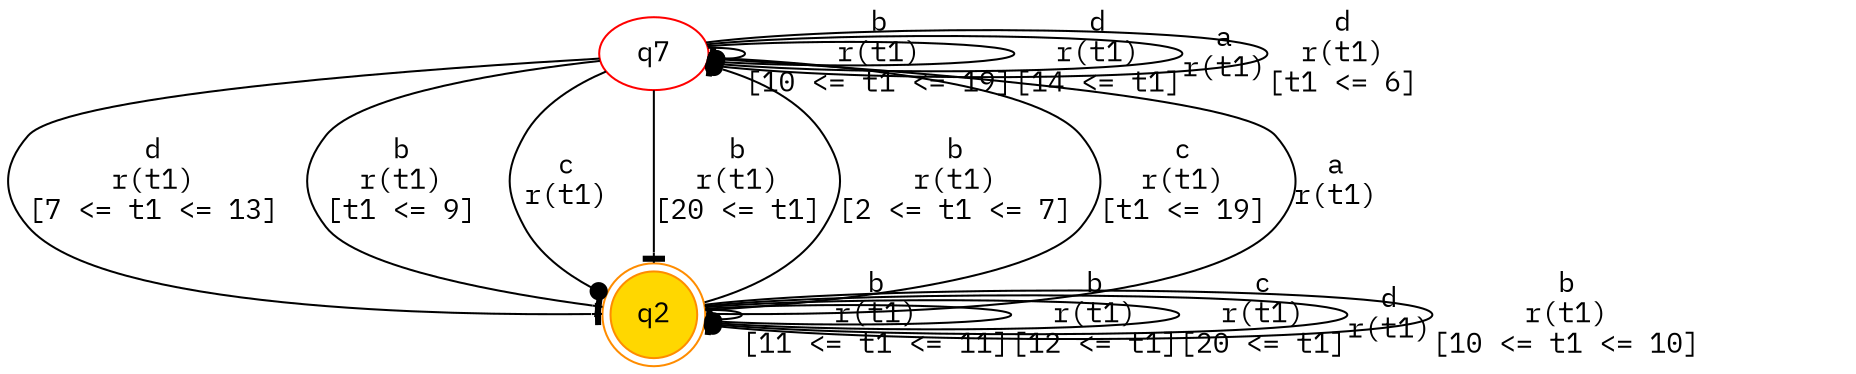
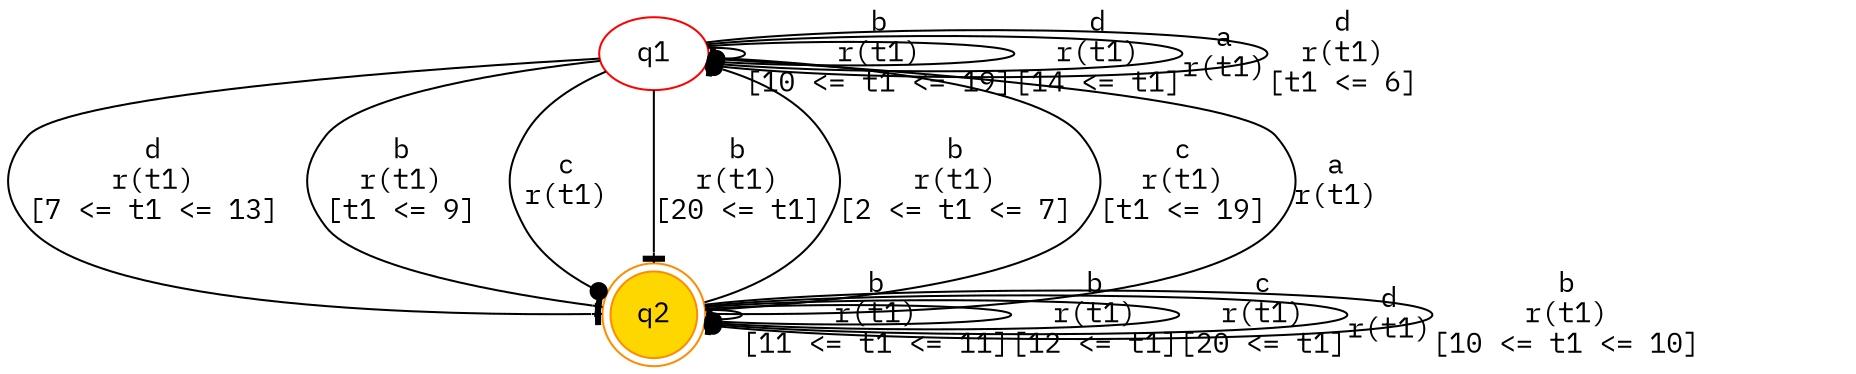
node "q7": label "q7" -> "q1"
